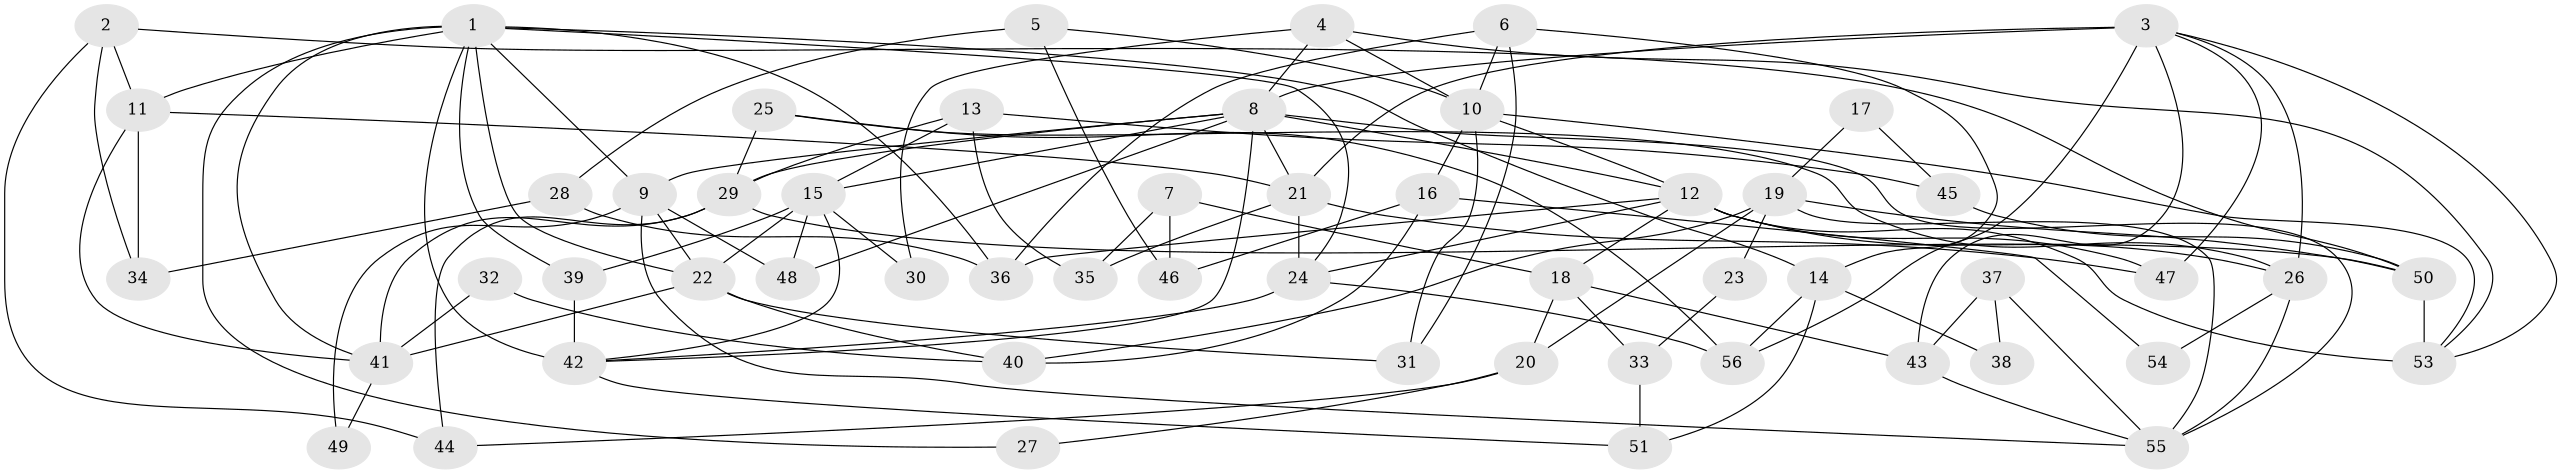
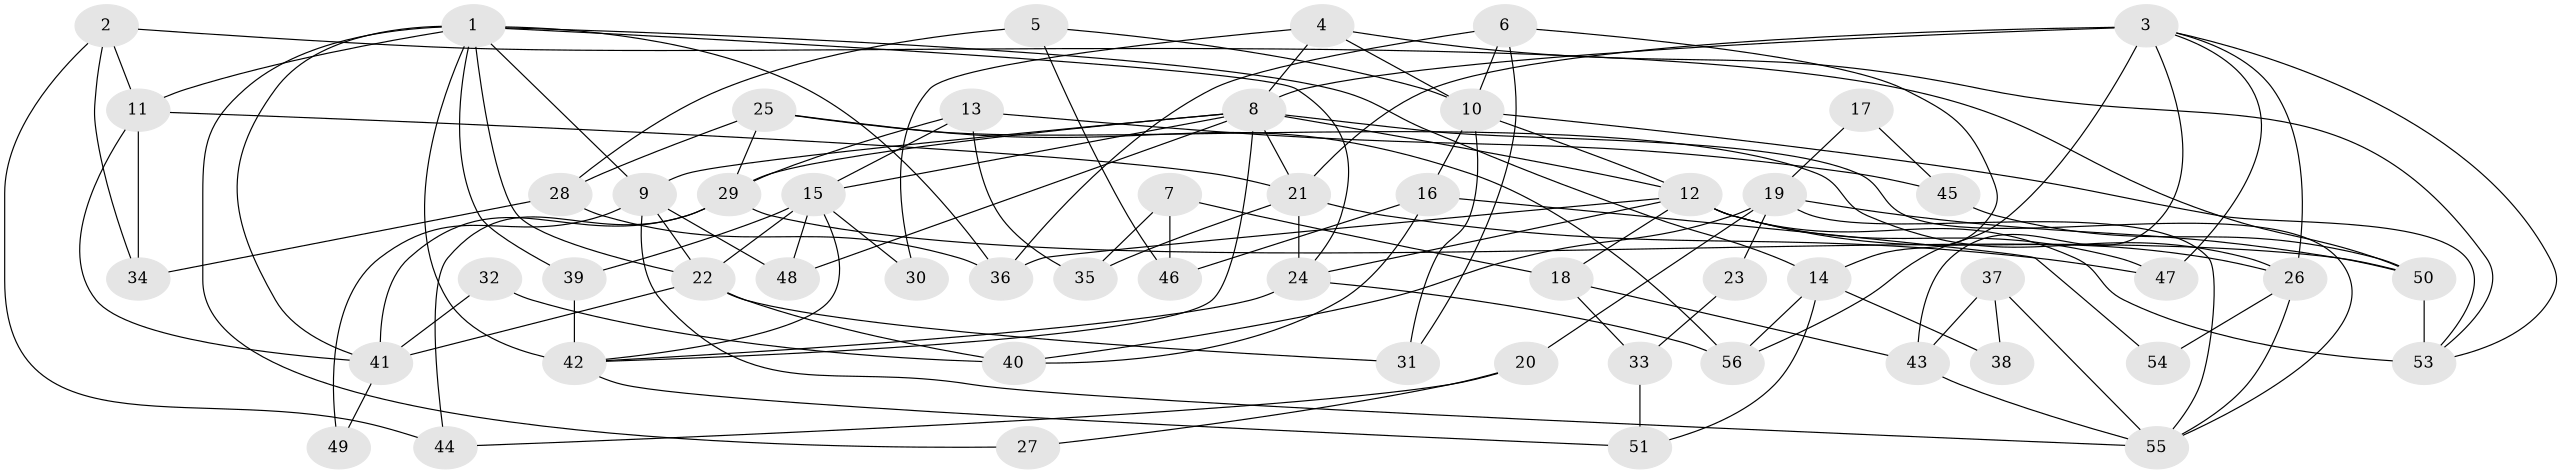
edge "25" -- "28": added
edge "18" -- "20": removed
